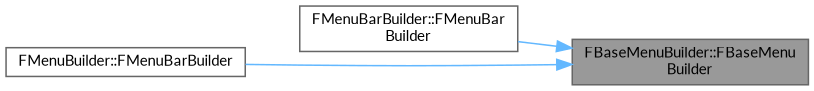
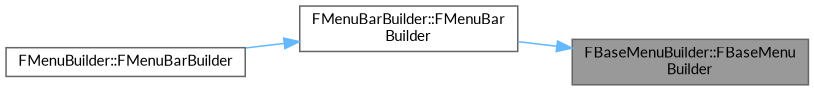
edge "FMenuBuilder::FMenuBarBuilder" -> "FBaseMenuBuilder::FBaseMenu Builder": now "FMenuBuilder::FMenuBarBuilder" -> "FMenuBarBuilder::FMenuBar Builder"
